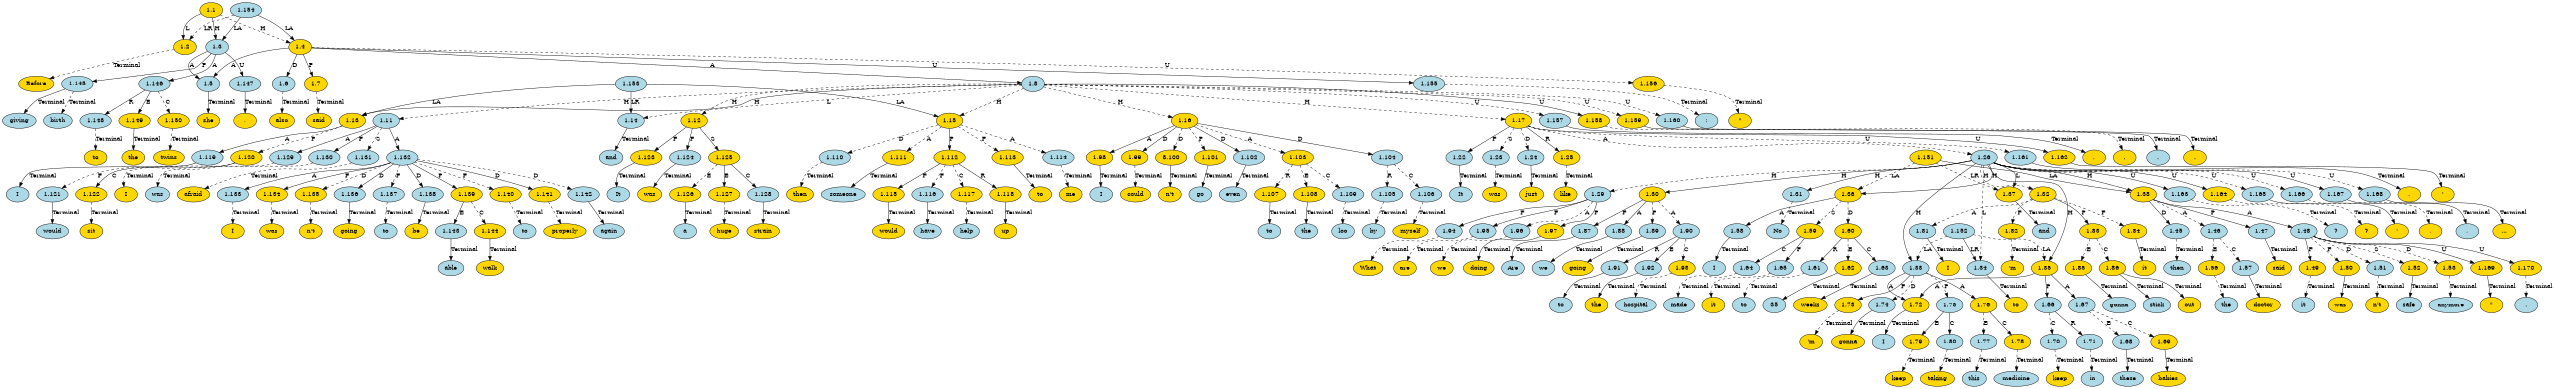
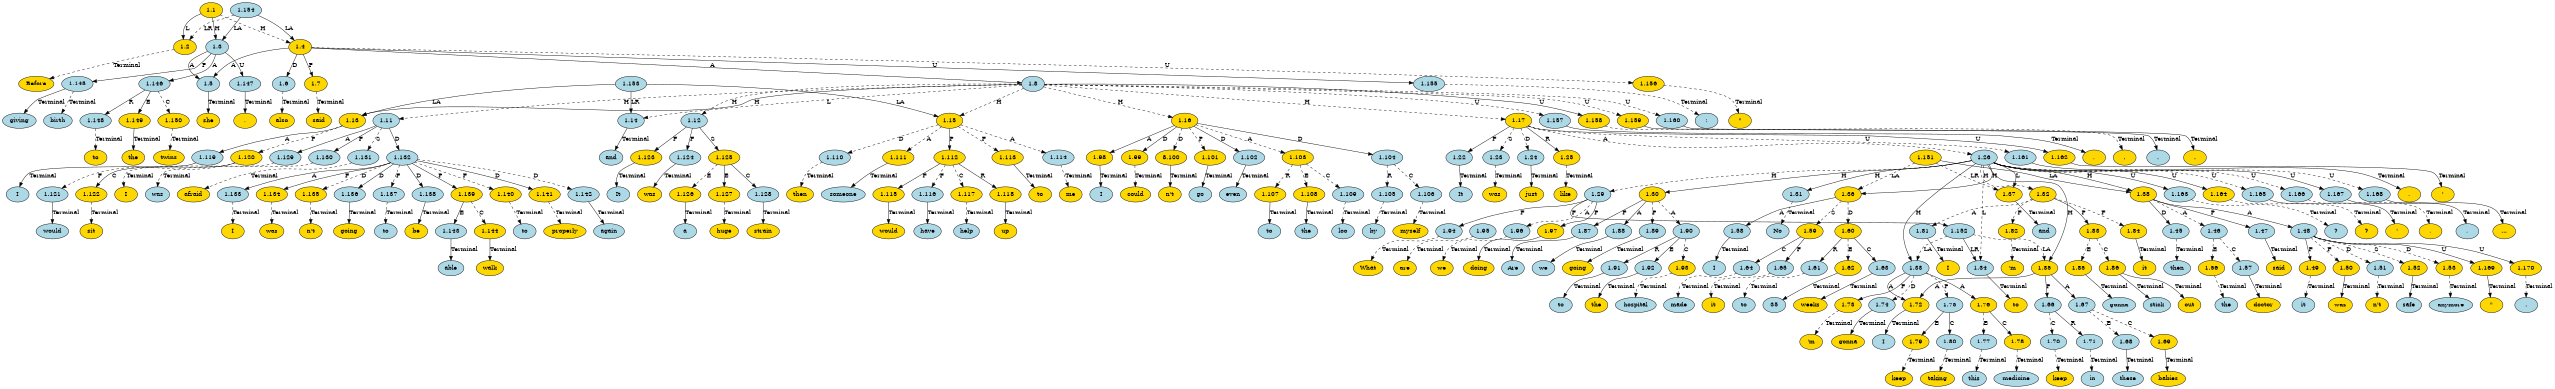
node "1.12": fillcolor gold -> lightblue
edge "1.11" -> "1.132": label "A" -> "D"
edge "1.29" -> "1.95": now "1.29" -> "1.152"
